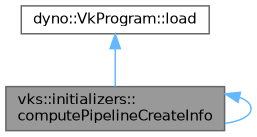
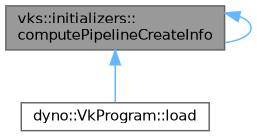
edge "vks::initializers:: computePipelineCreateInfo" -> "dyno::VkProgram::load": reversed
